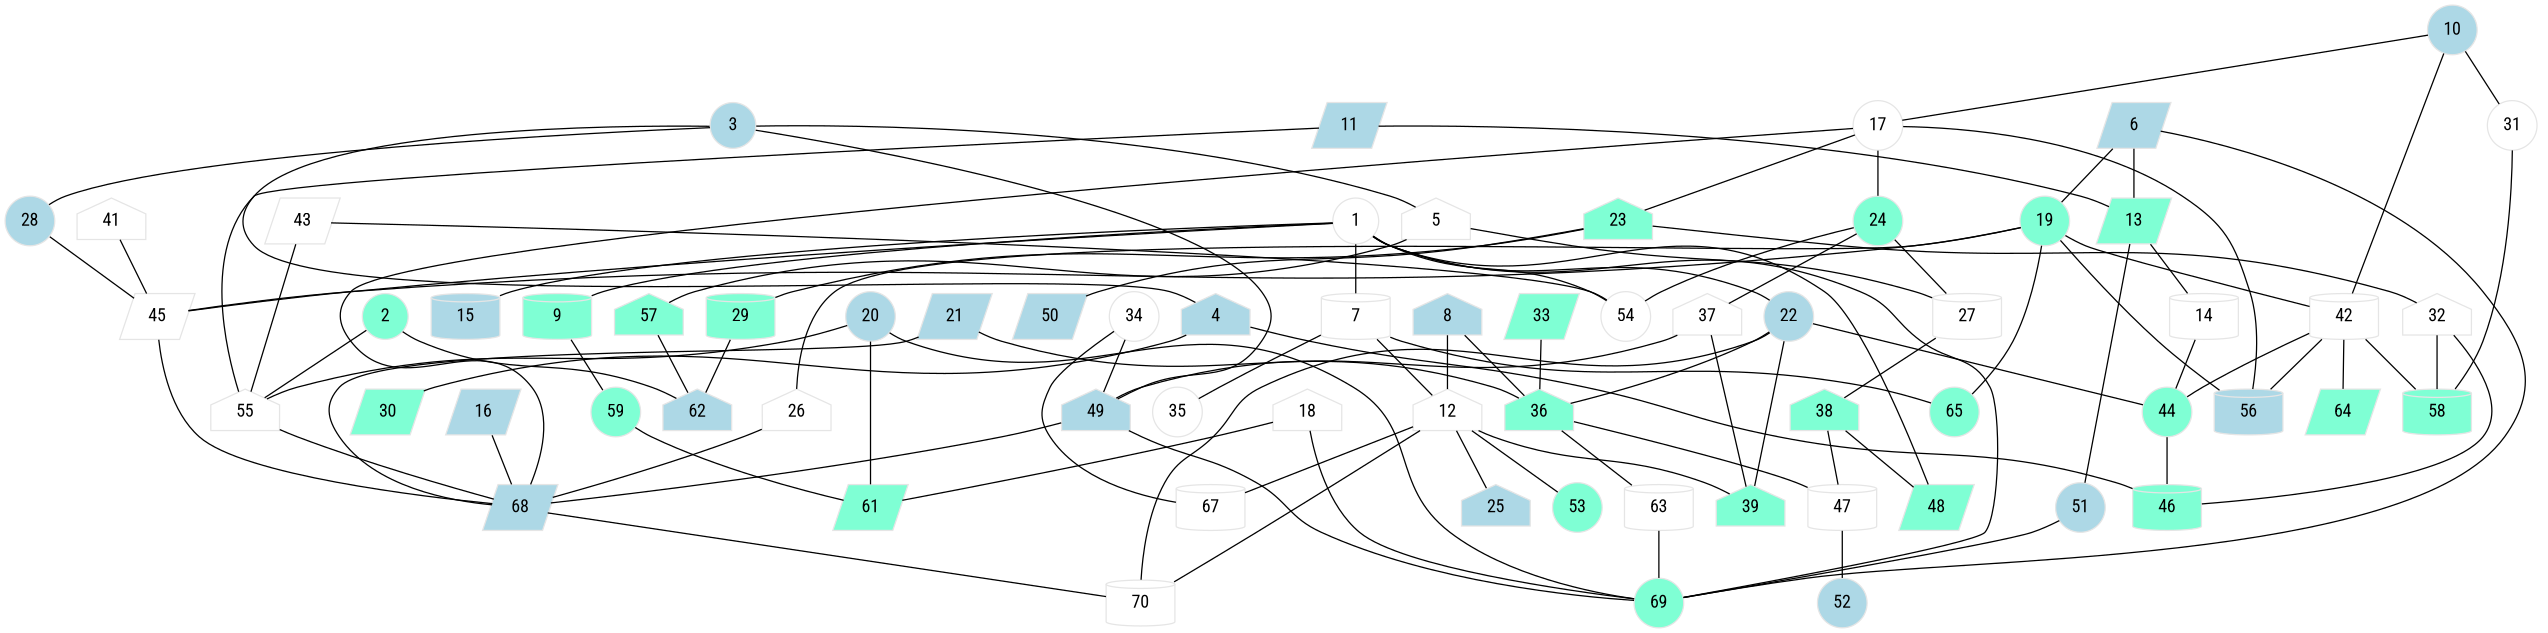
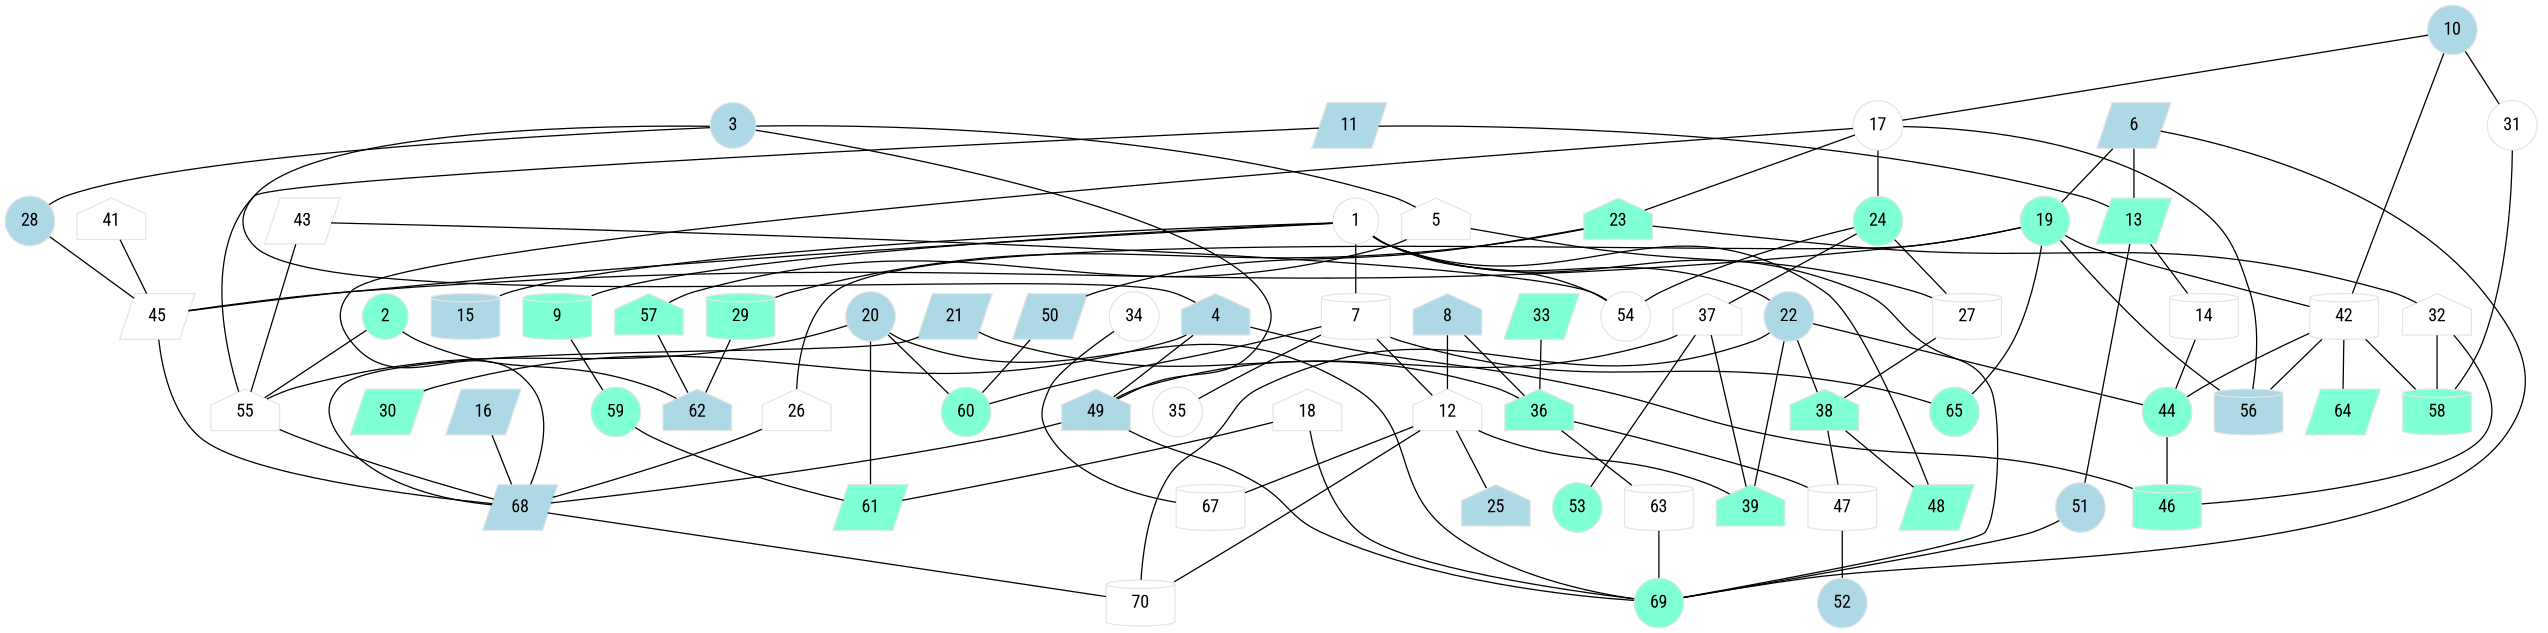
edge "34" -- "49": now "4" -- "49"
edge "22" -- "36": now "22" -- "38"
node "60": added
edge "12" -- "53": now "37" -- "53"
